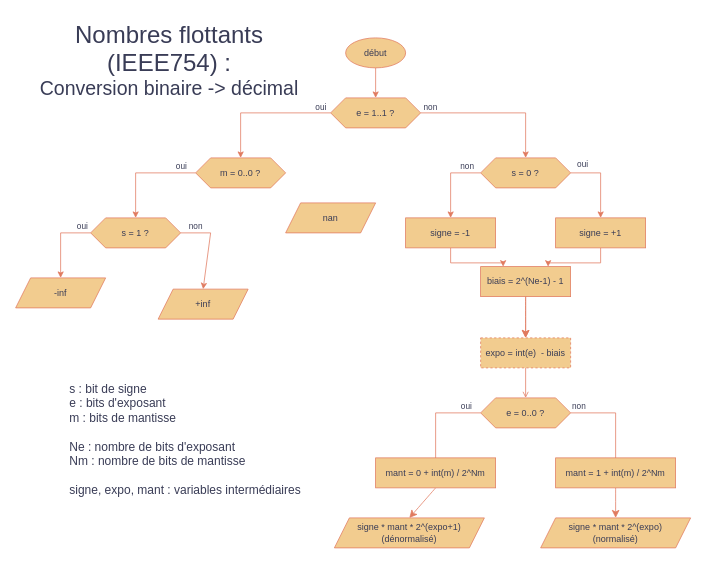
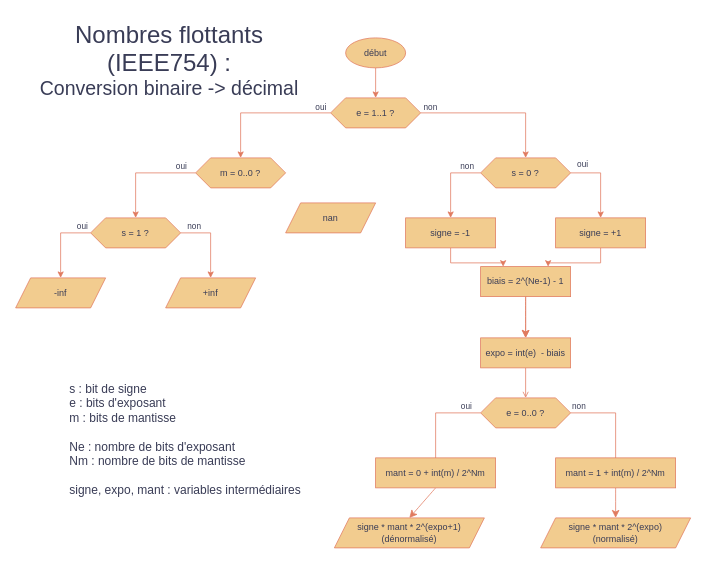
node "+inf": moved (203, 304) -> (210, 293)
node "expo = int(e) - biais": style dashed -> solid
